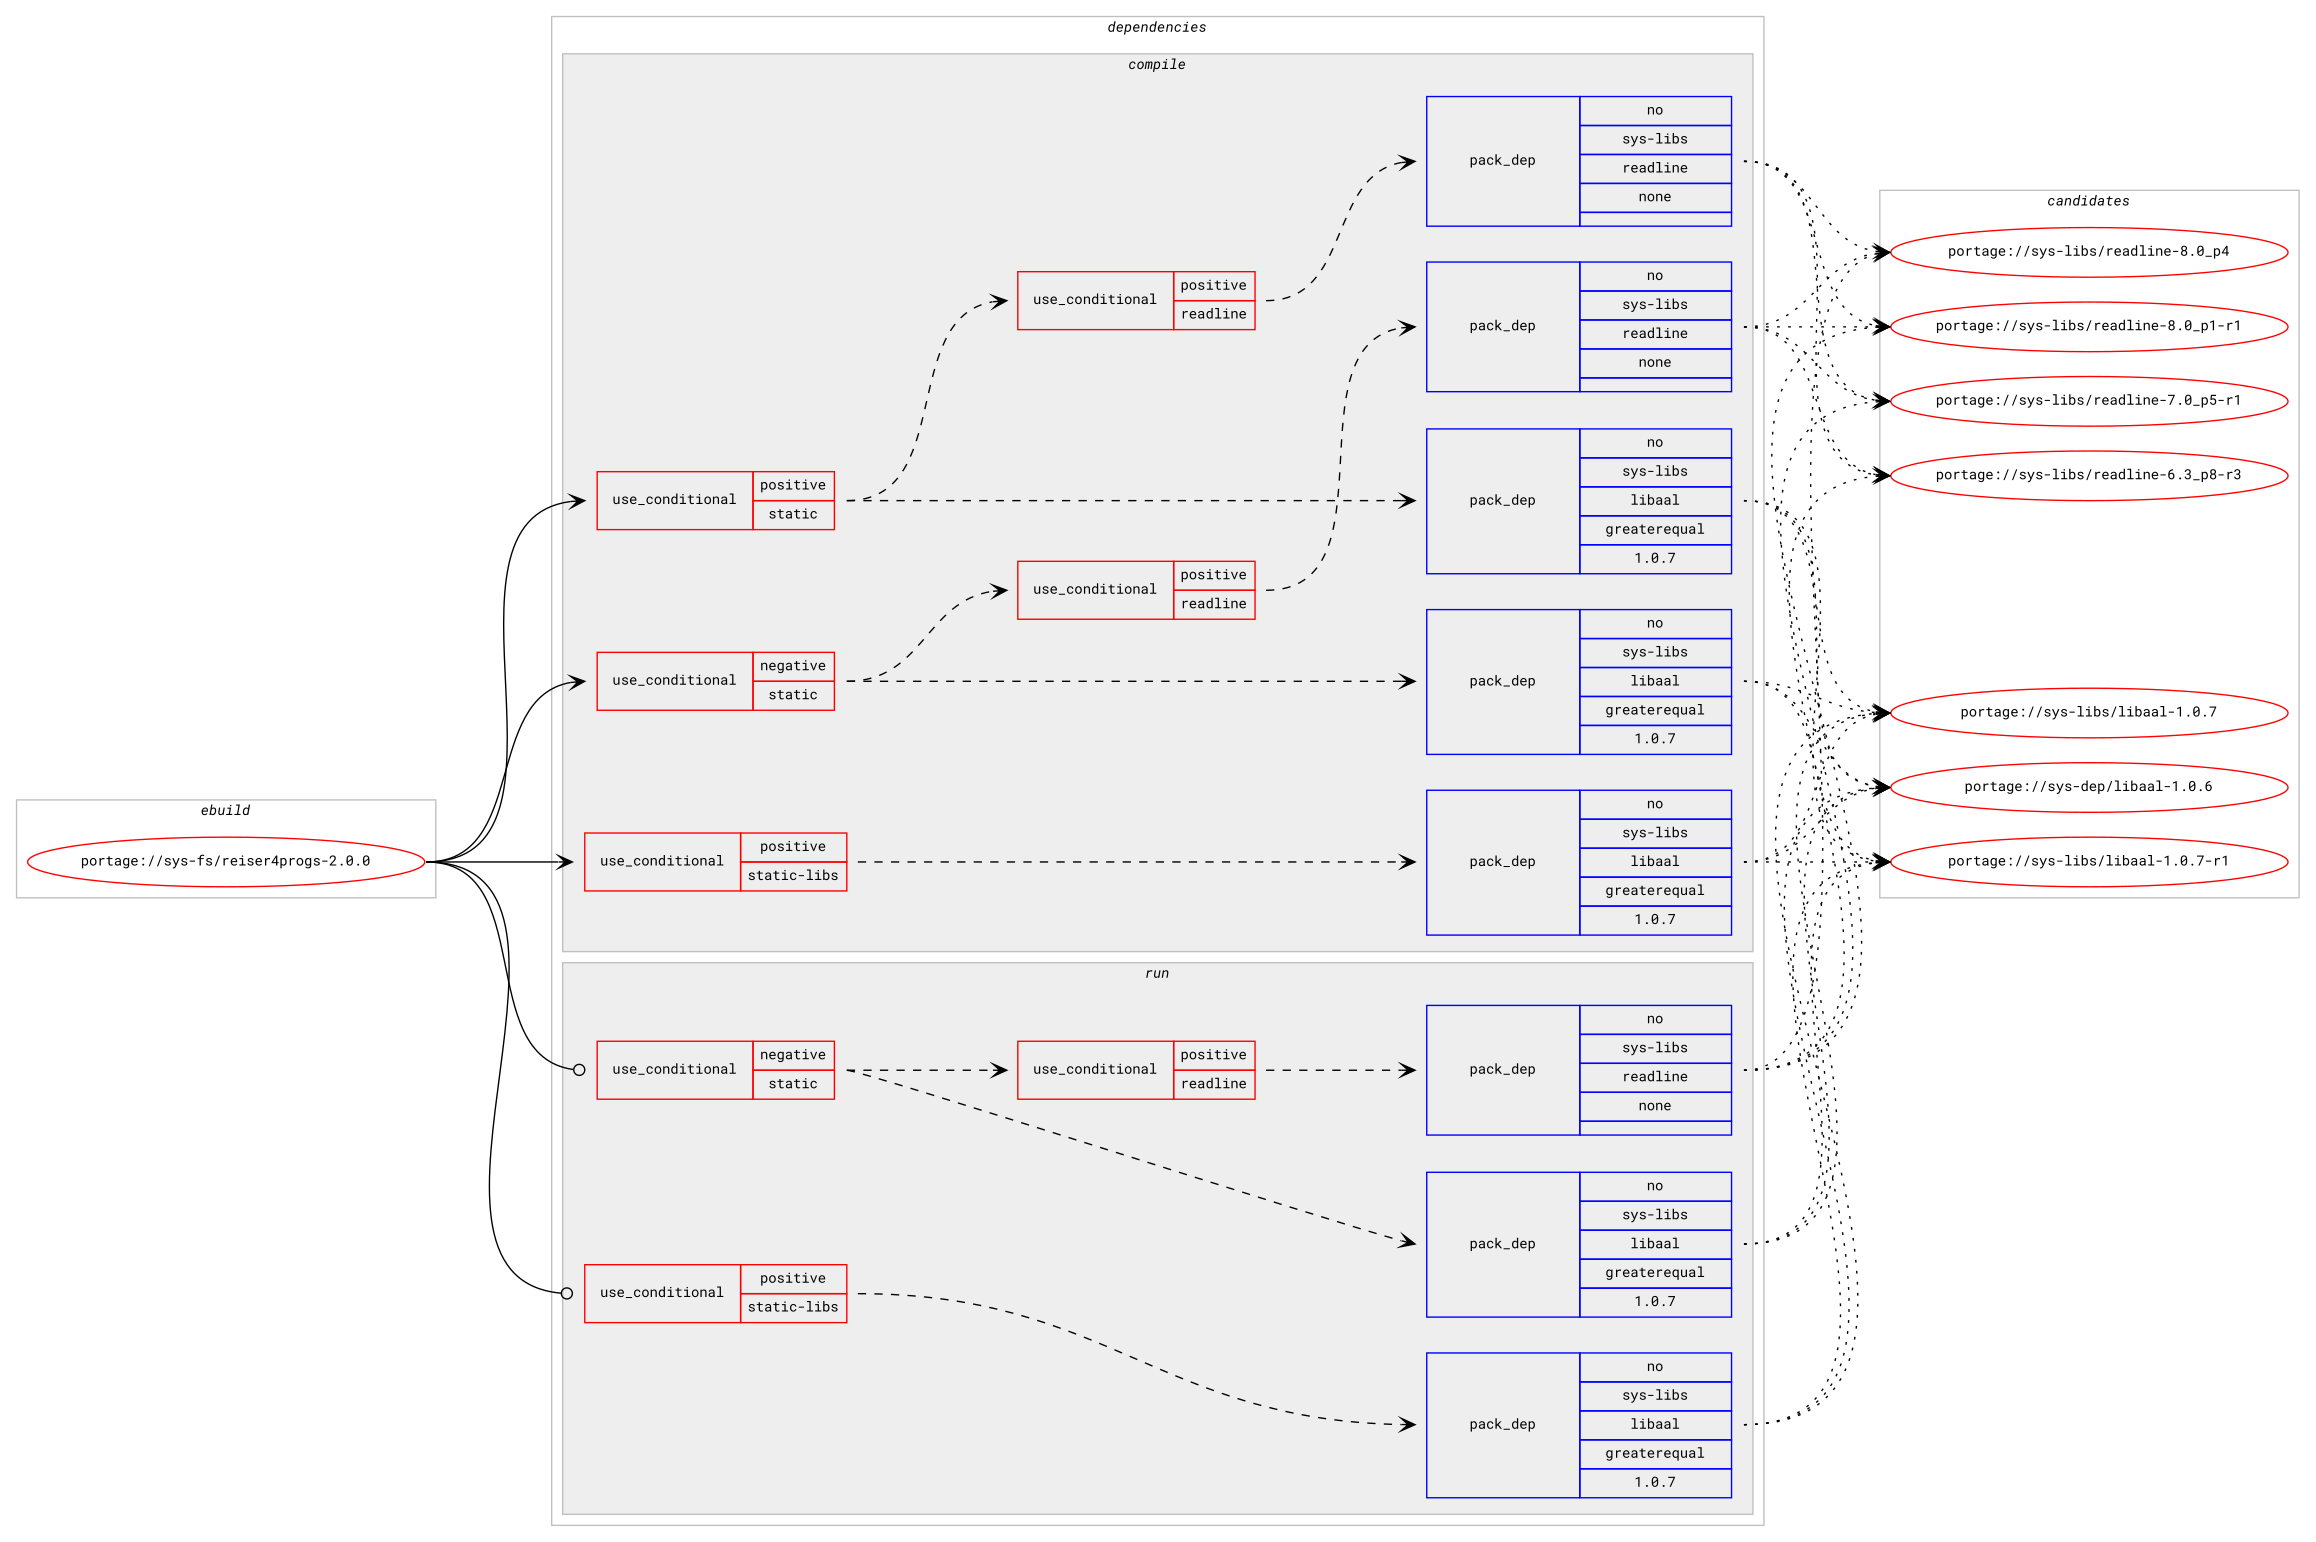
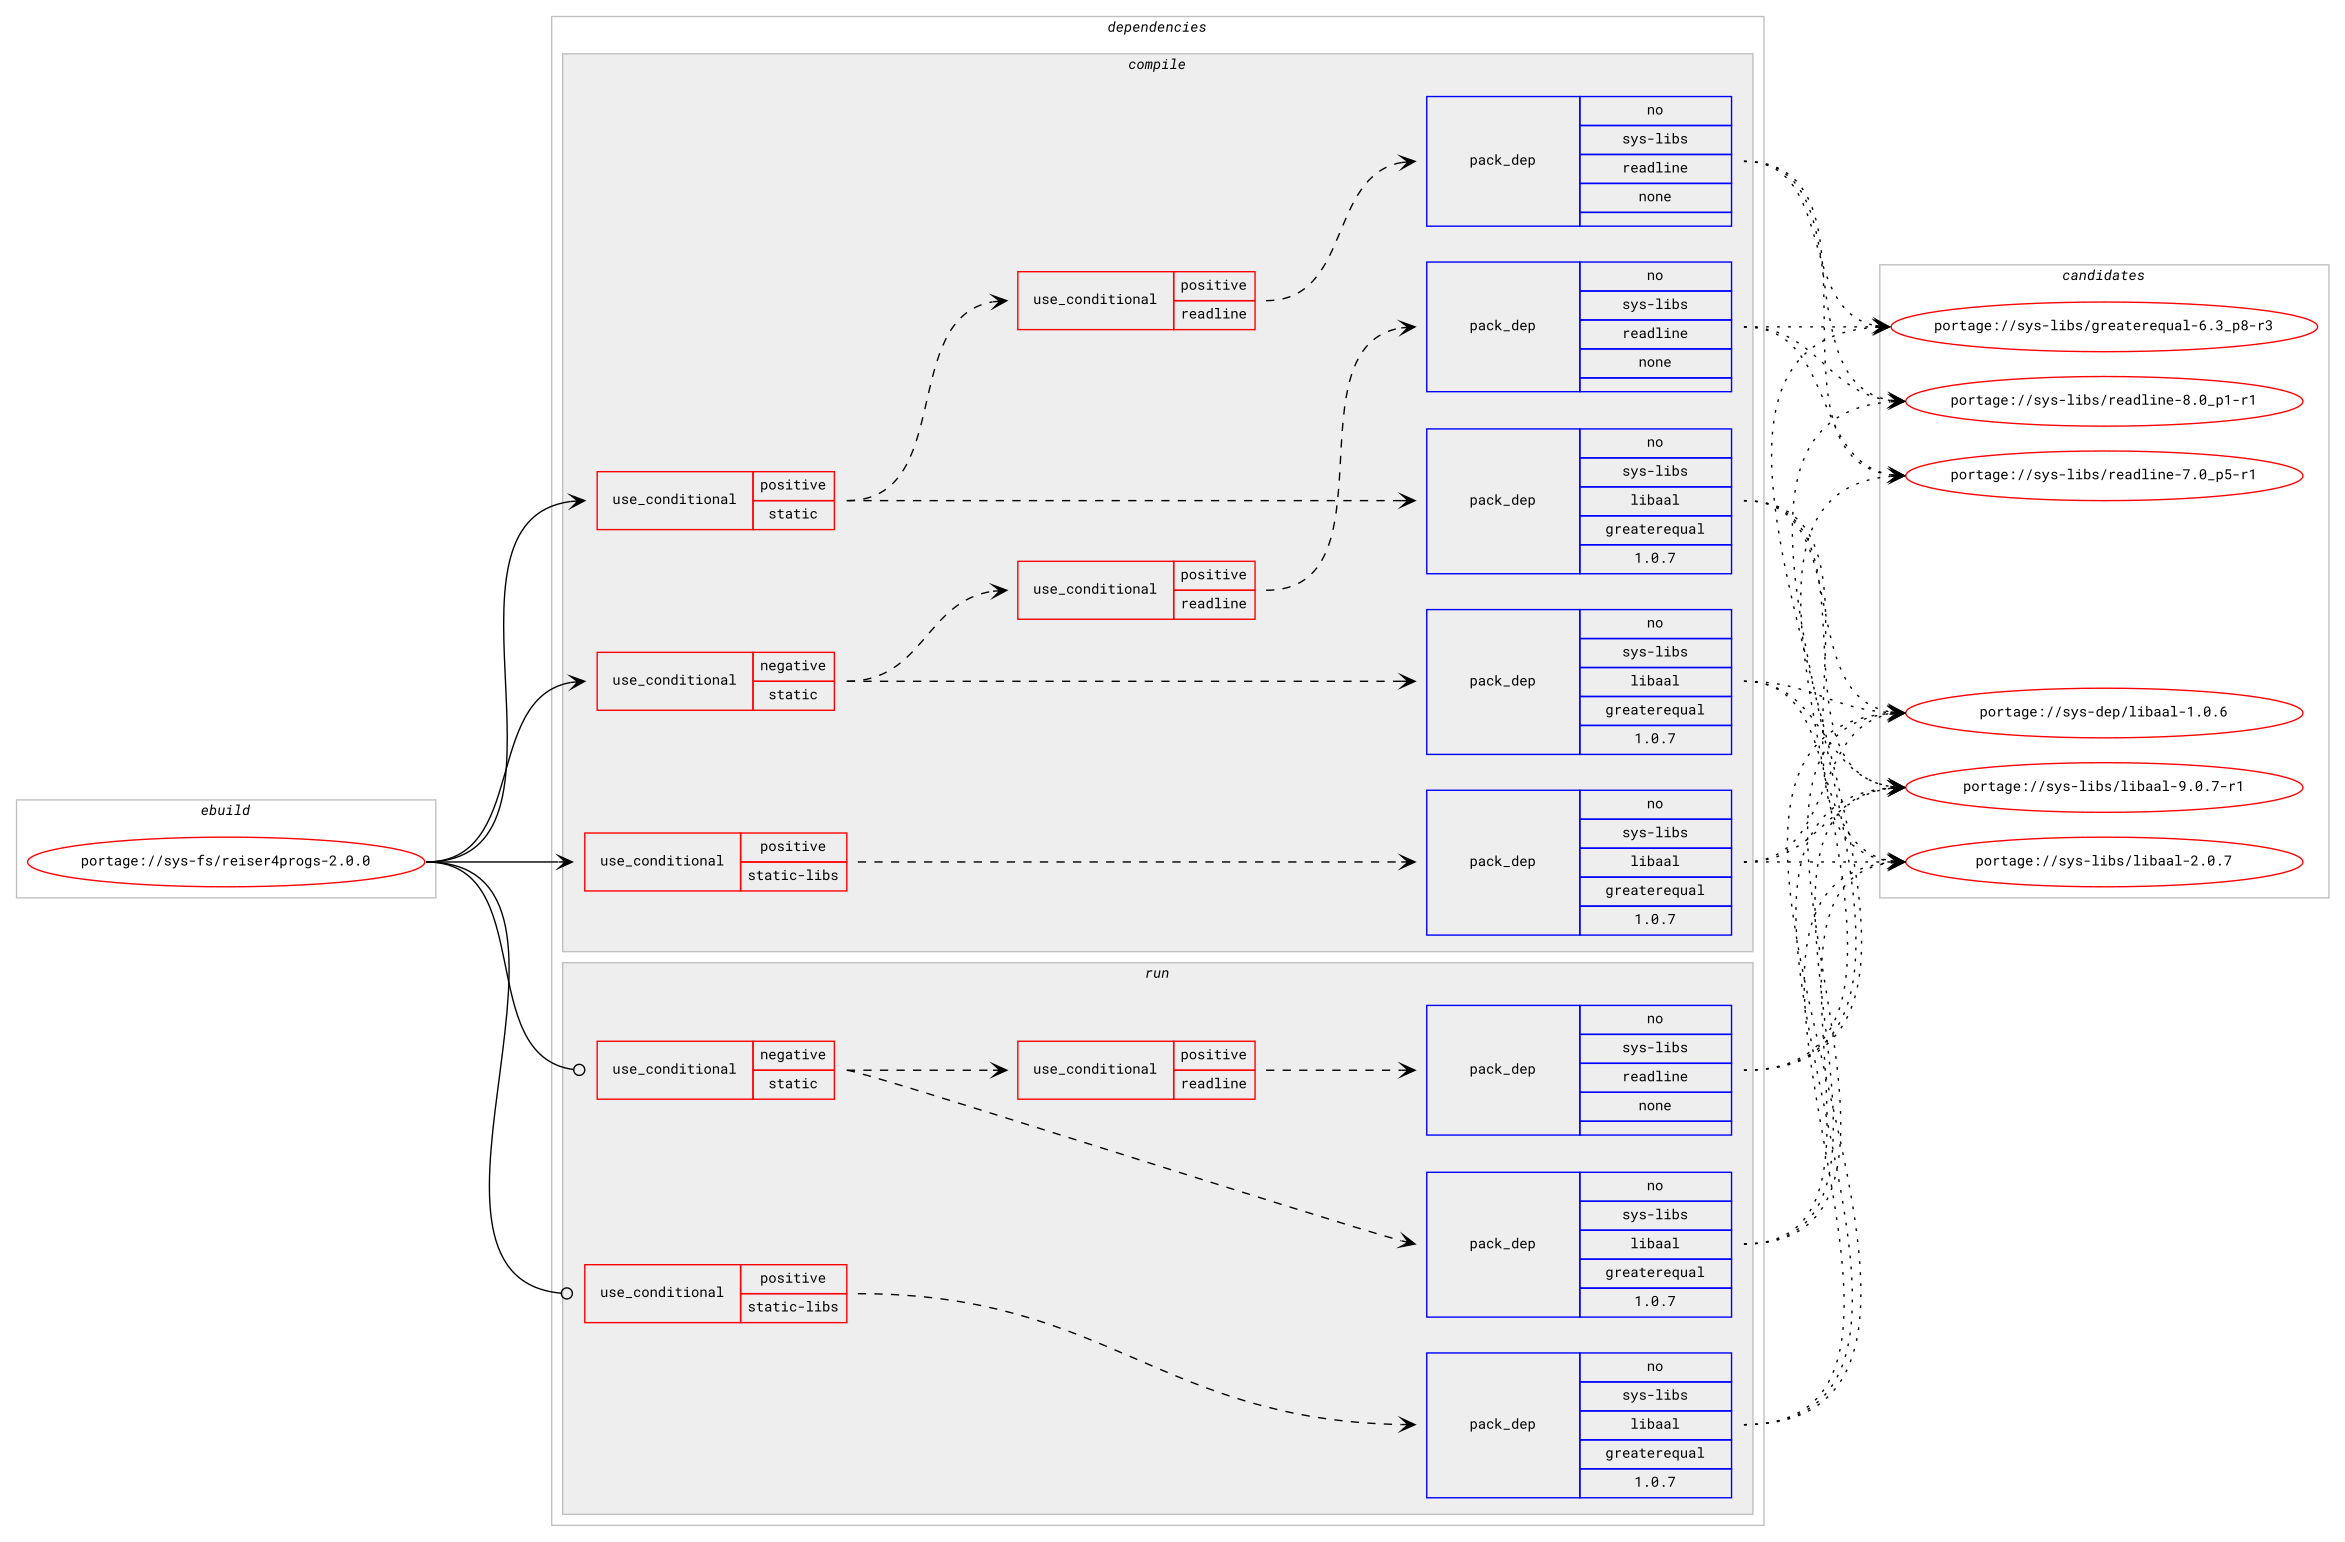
node "portage://sys-libs/readline-8.0_p4": removed
node "portage://sys-libs/readline-6.3_p8-r3": label "portage://sys-libs/readline-6.3_p8-r3" -> "portage://sys-libs/greaterequal-6.3_p8-r3"
node "portage://sys-libs/libaal-1.0.7": label "portage://sys-libs/libaal-1.0.7" -> "portage://sys-libs/libaal-2.0.7"
node "portage://sys-libs/libaal-1.0.7-r1": label "portage://sys-libs/libaal-1.0.7-r1" -> "portage://sys-libs/libaal-9.0.7-r1"
